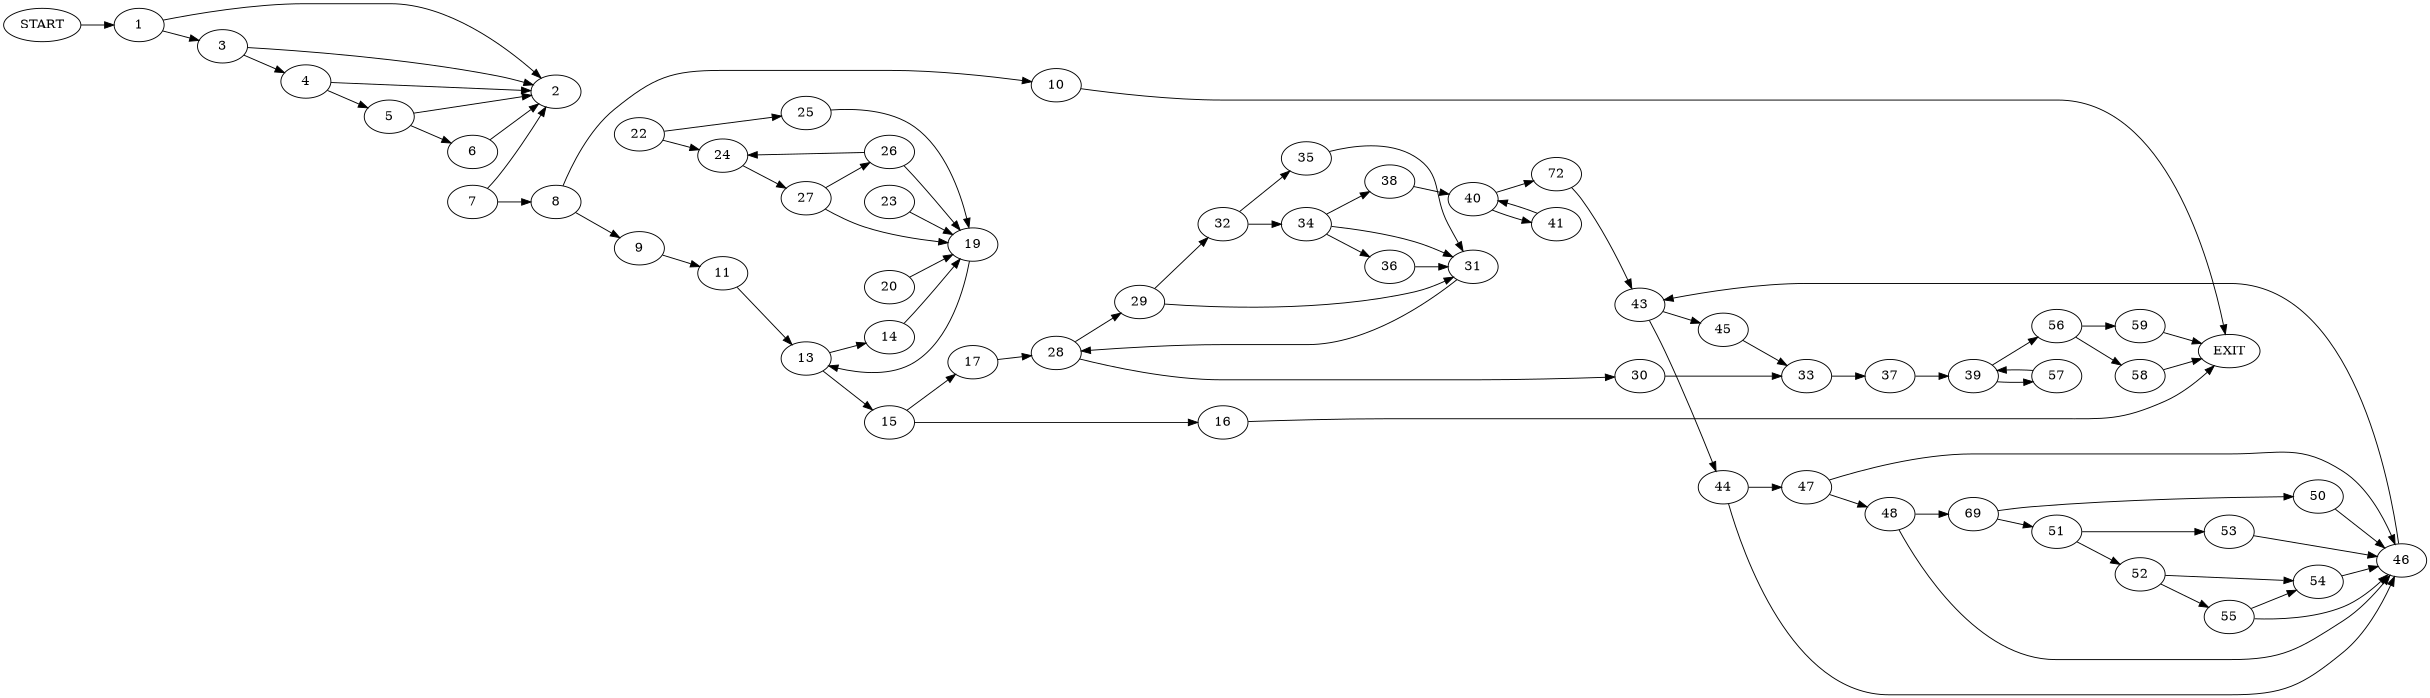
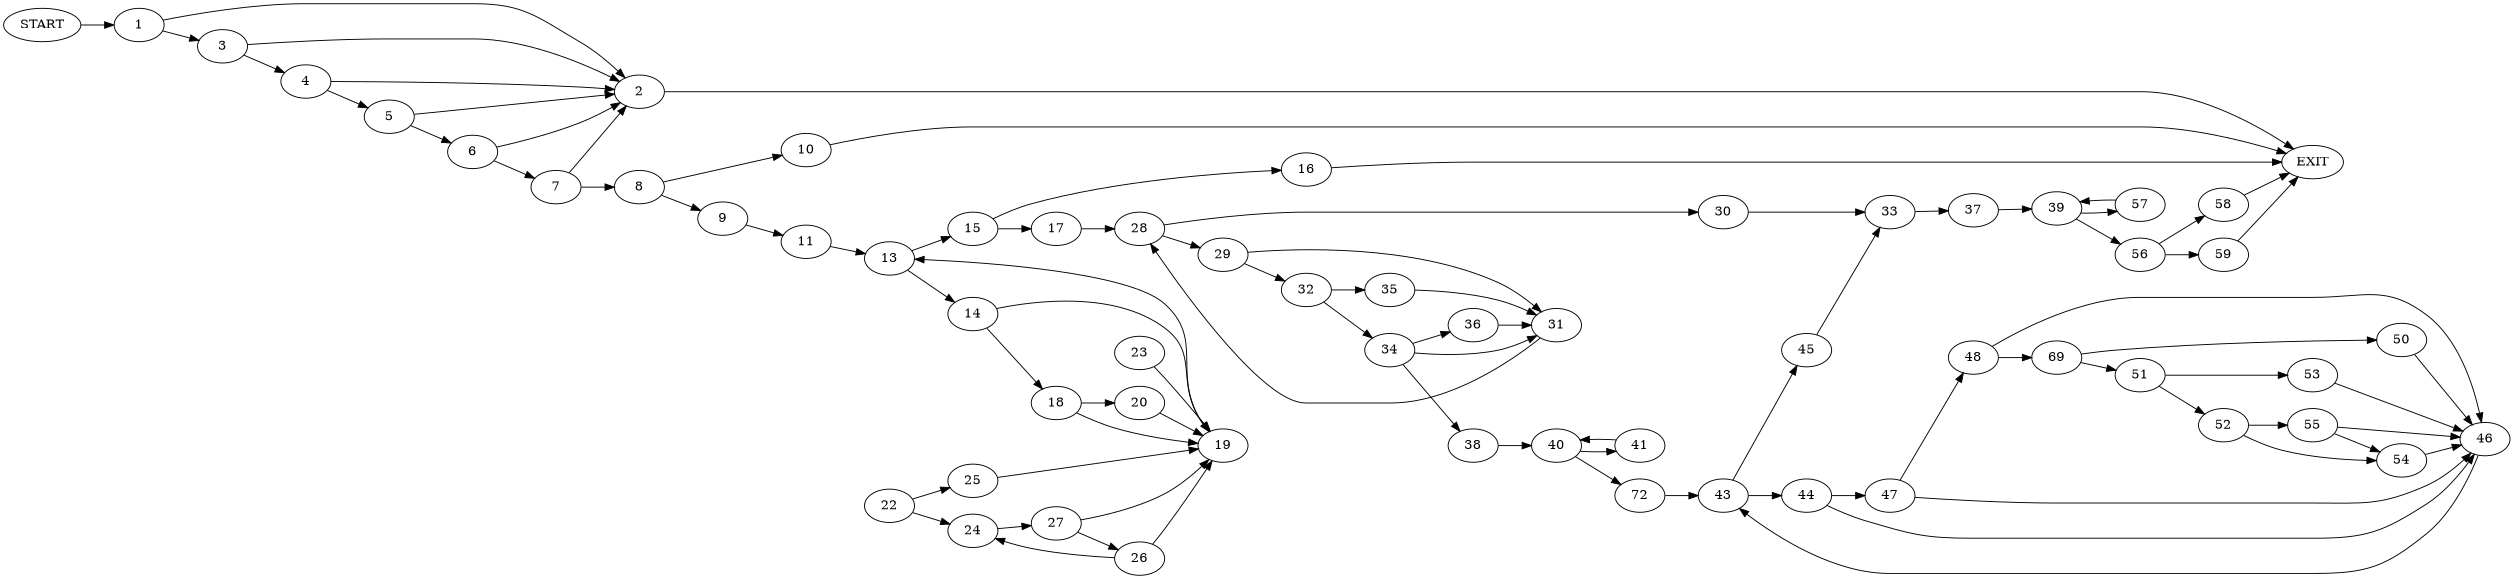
edge "2" -> "EXIT": added
edge "6" -> "7": added
node "18": added
